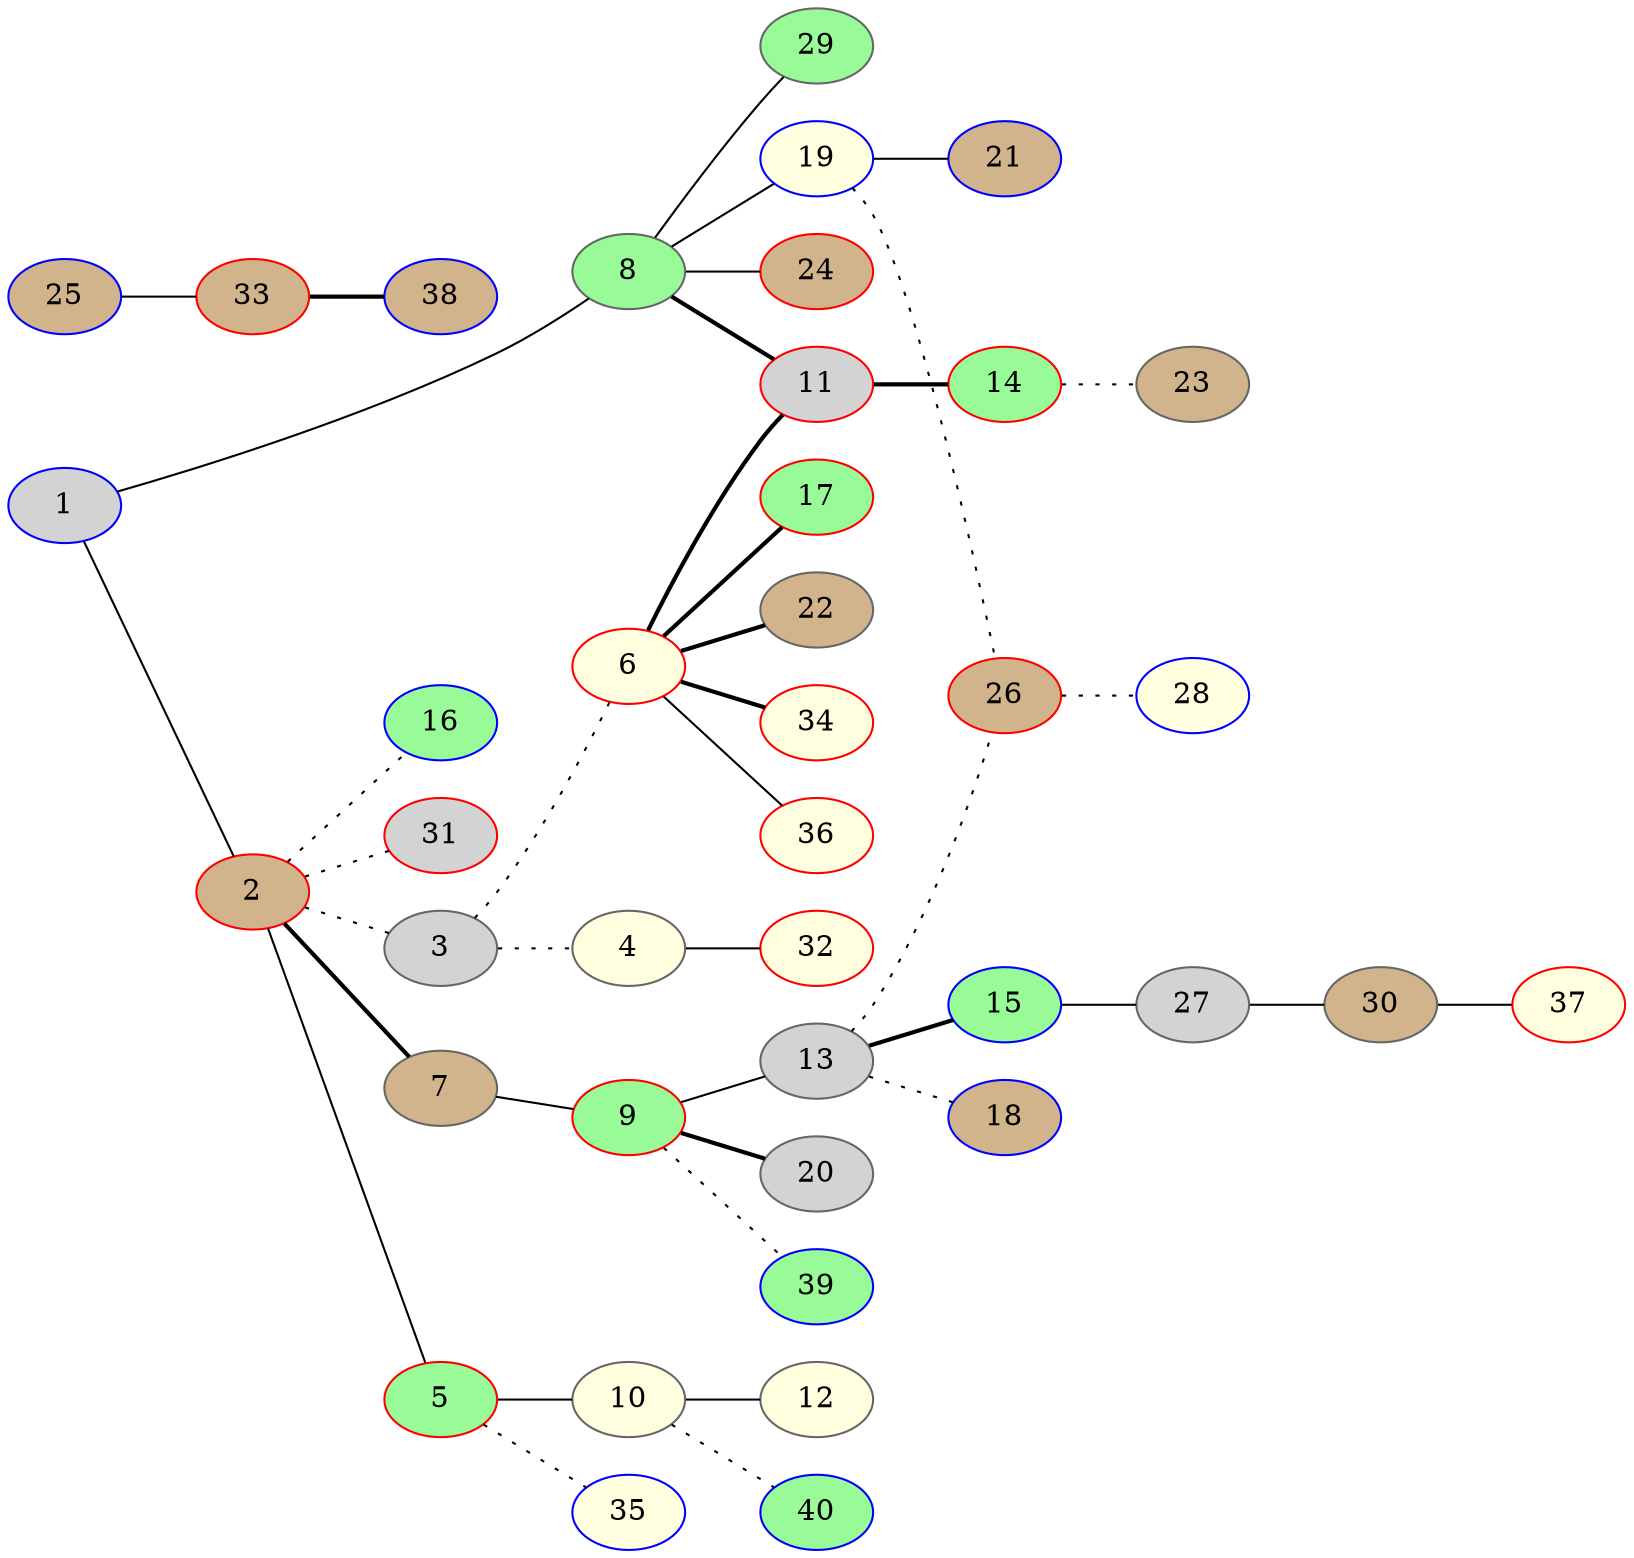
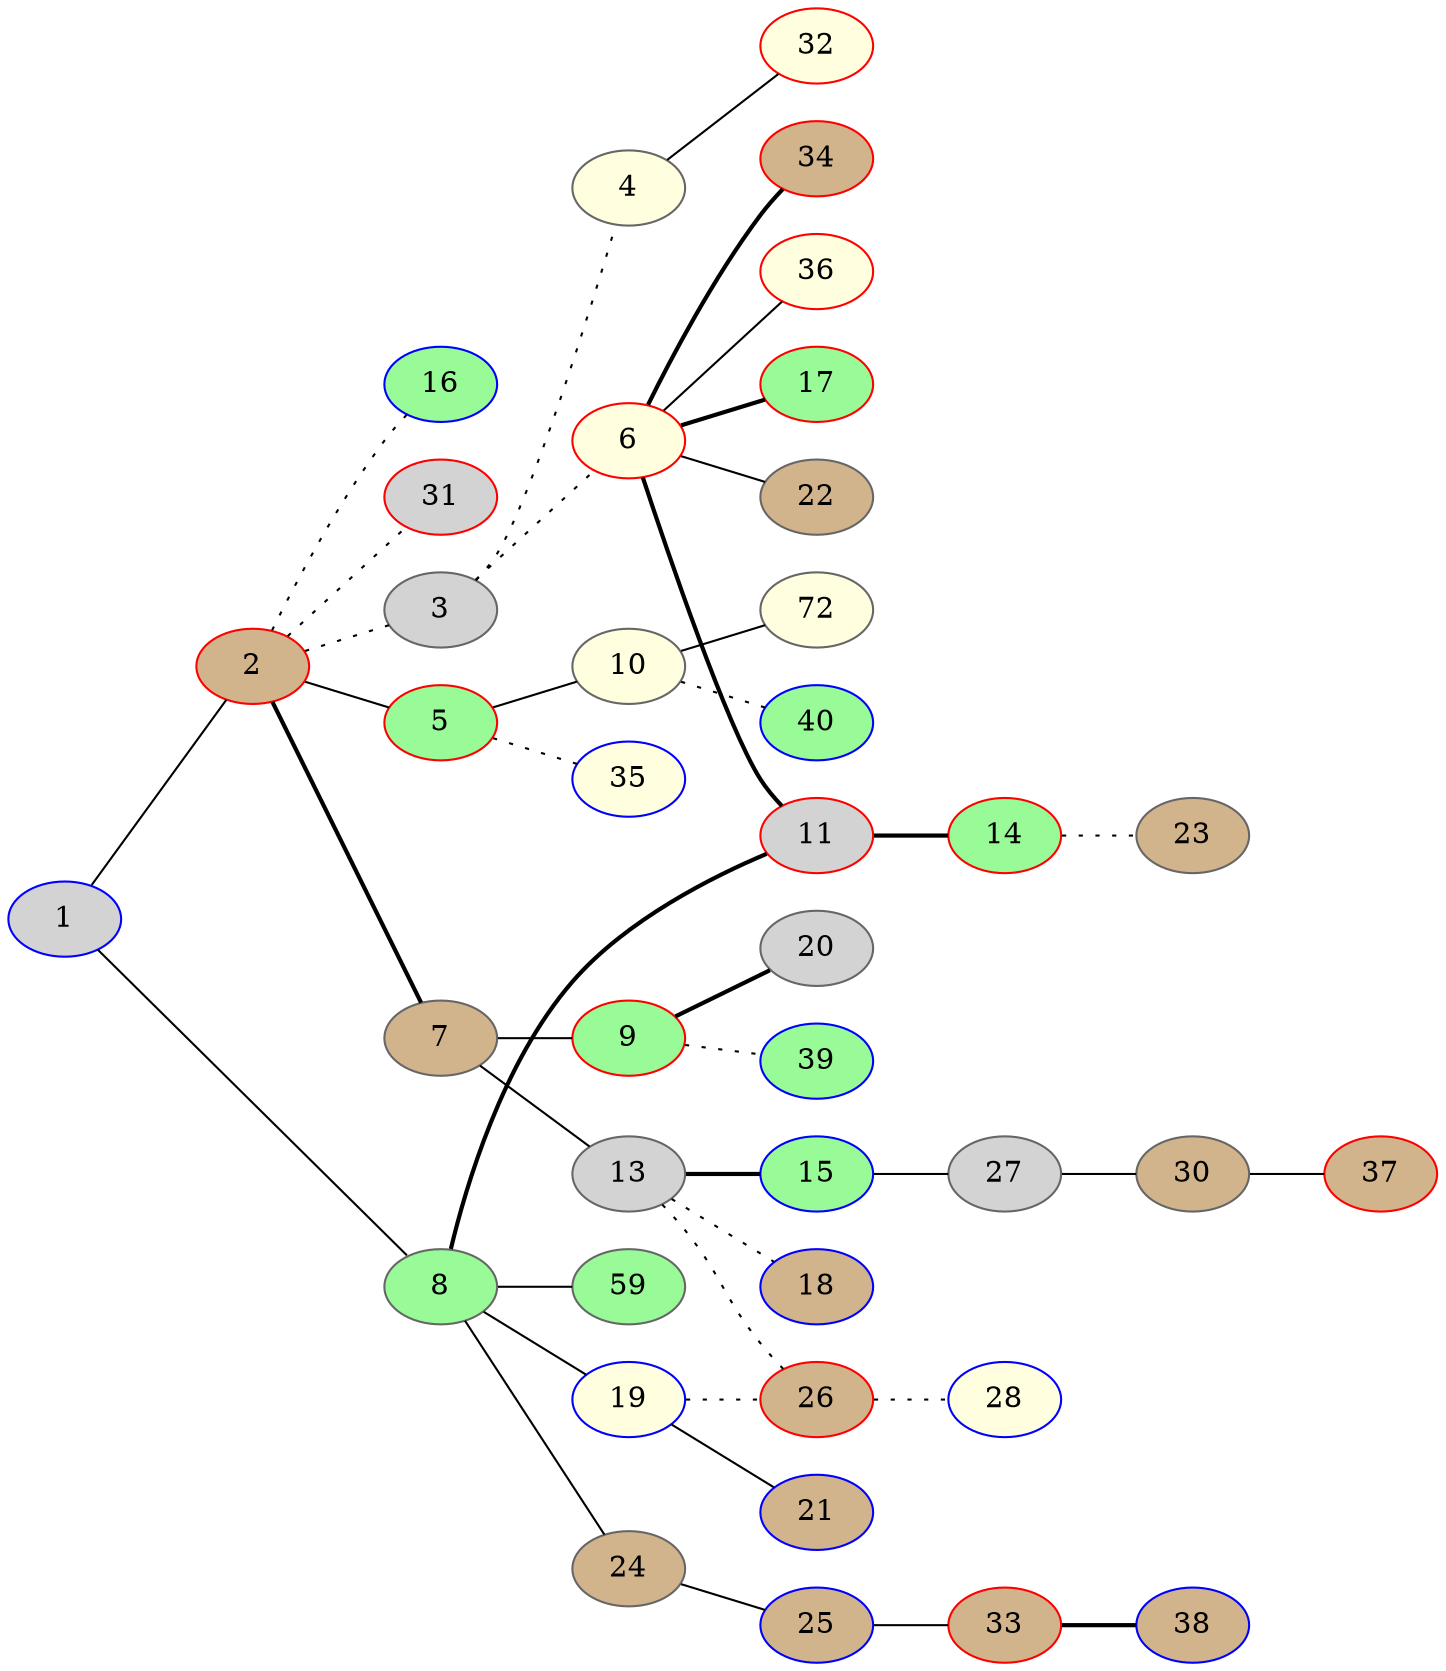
node "29": label "29" -> "59"
node "24": color red -> gray40
edge "22" -- "6": style bold -> solid
node "34": fillcolor lightyellow -> tan
node "37": fillcolor lightyellow -> tan
edge "13" -- "9": now "13" -- "7"
node "12": label "12" -> "72"
edge "24" -- "25": added
